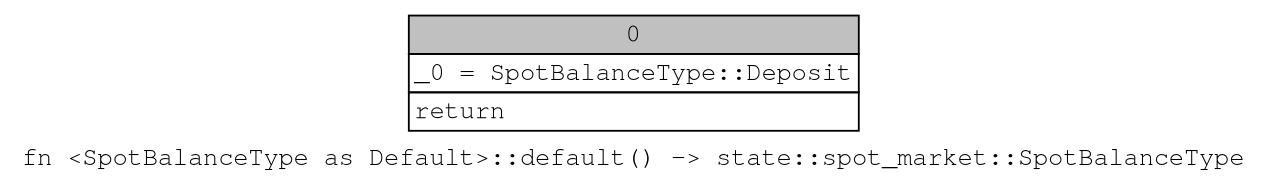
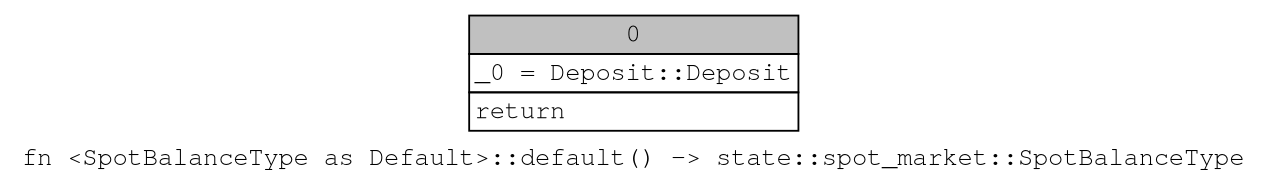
node "0": text "_0 = SpotBalanceType::Deposit" -> "_0 = Deposit::Deposit"
